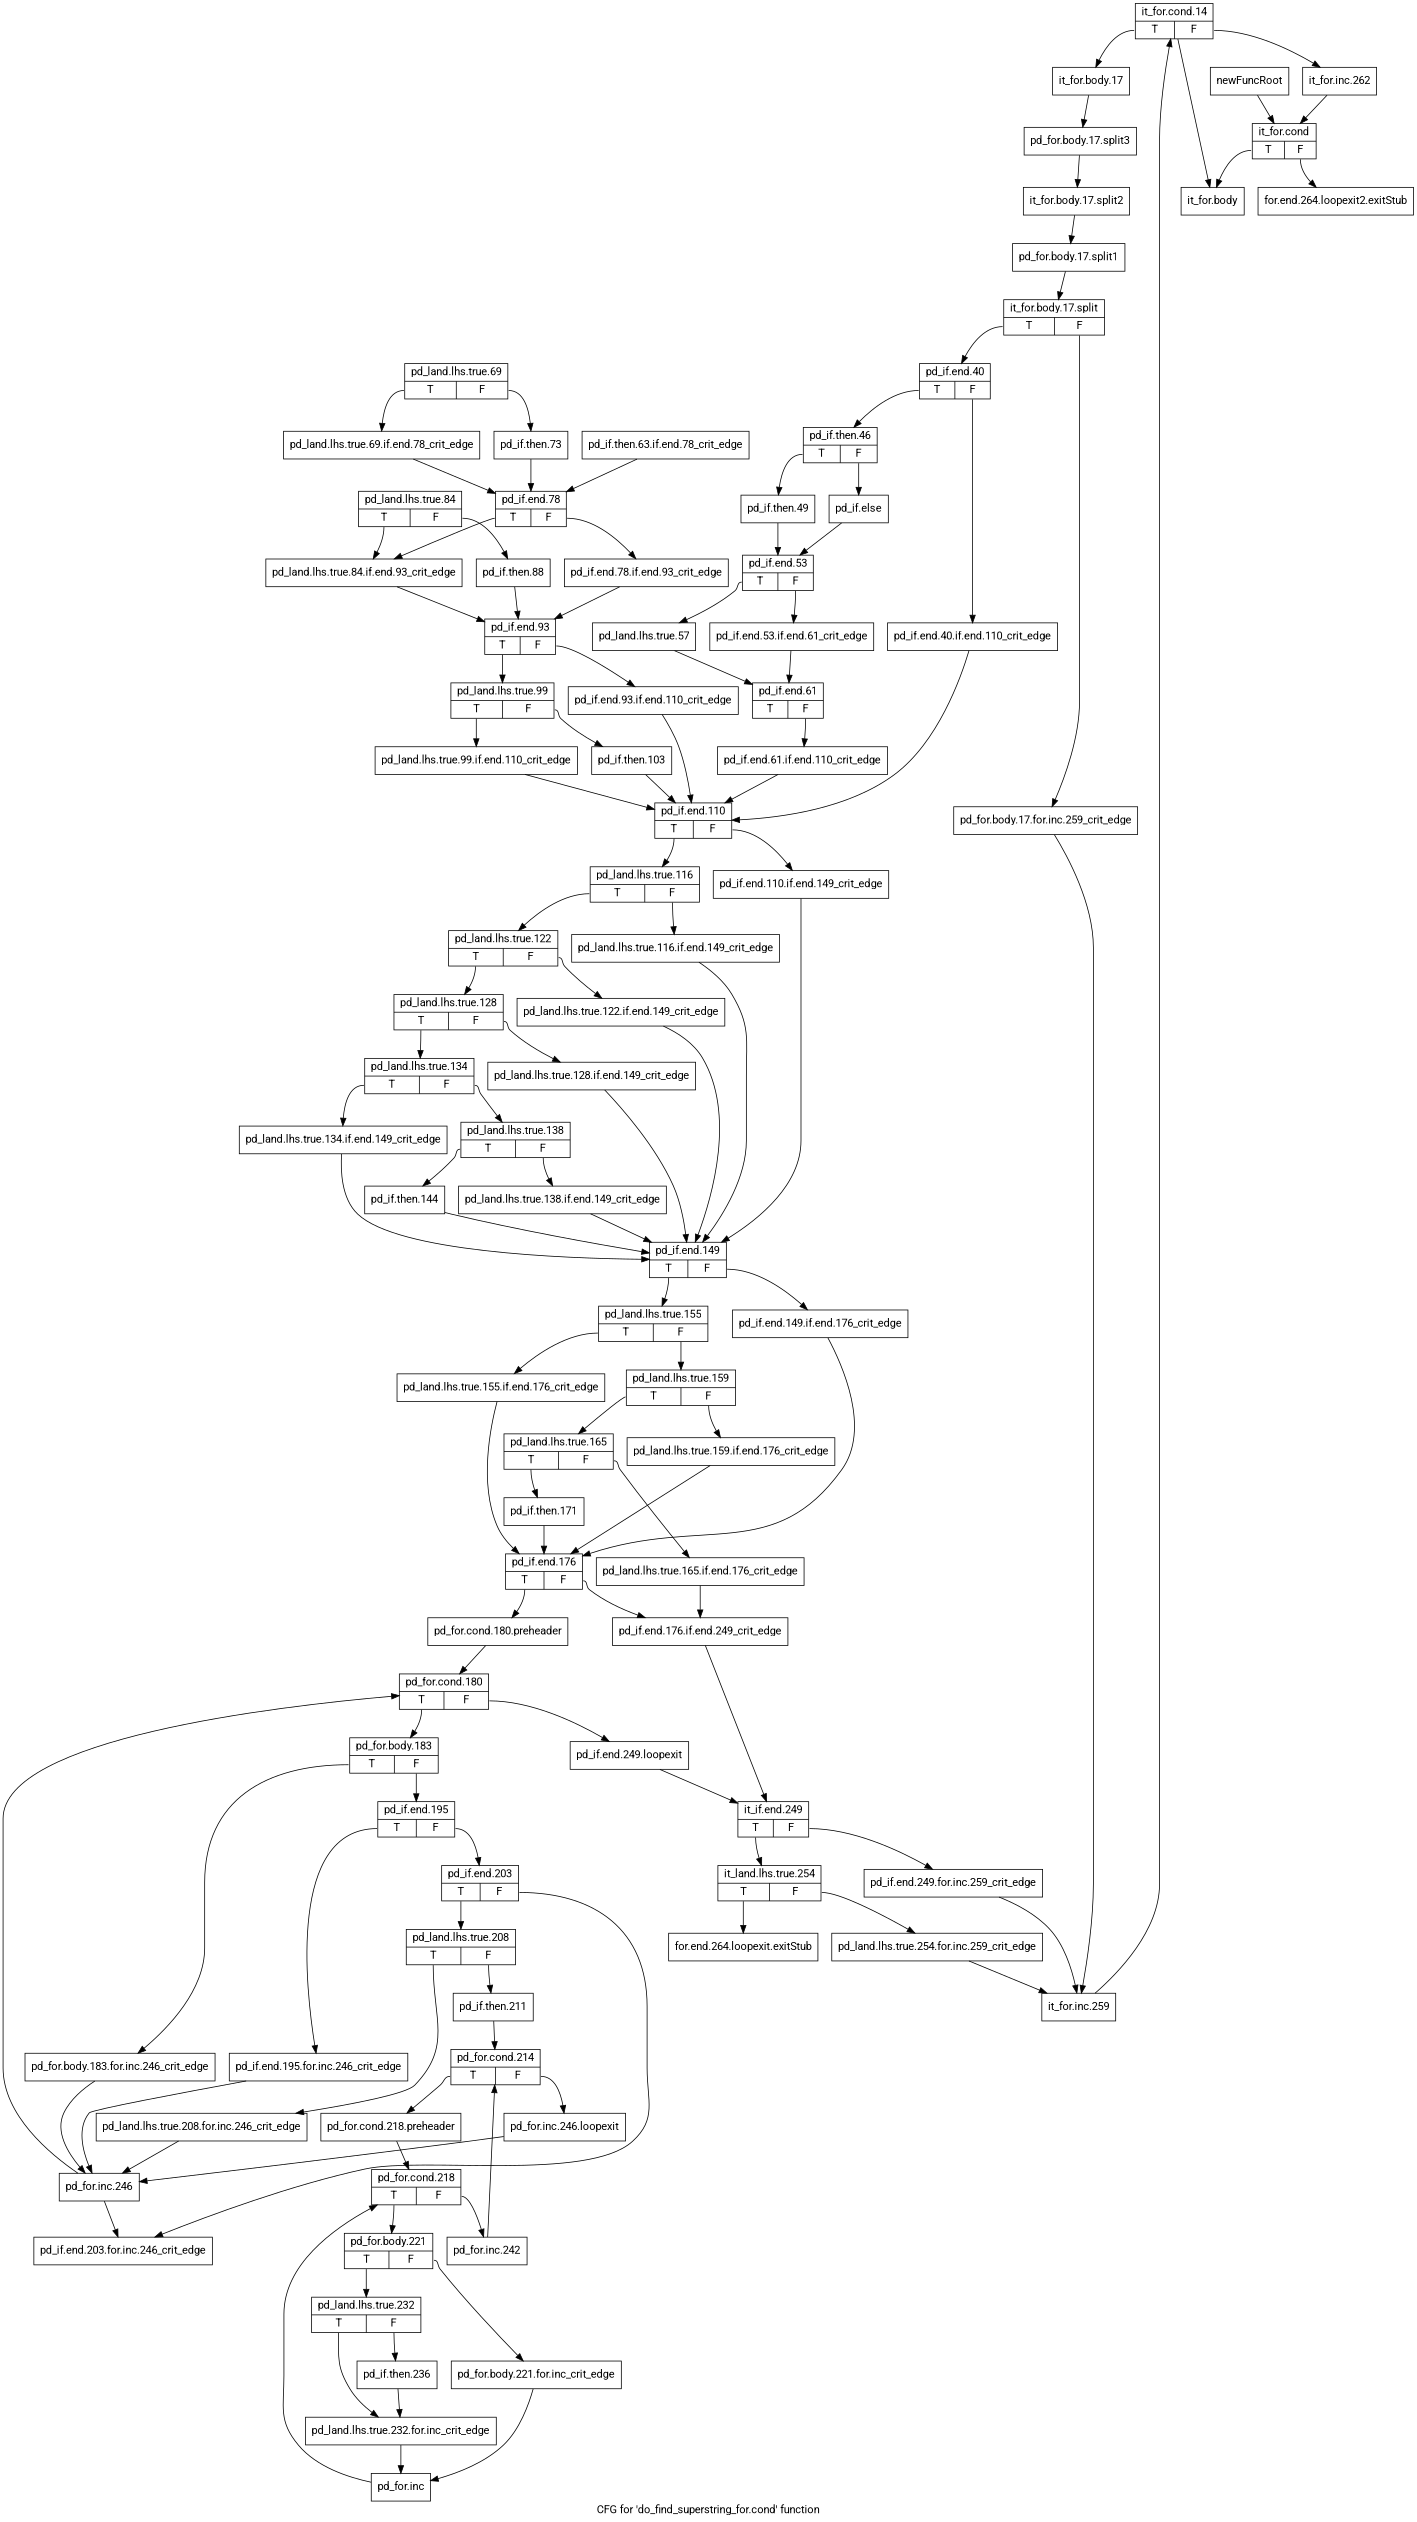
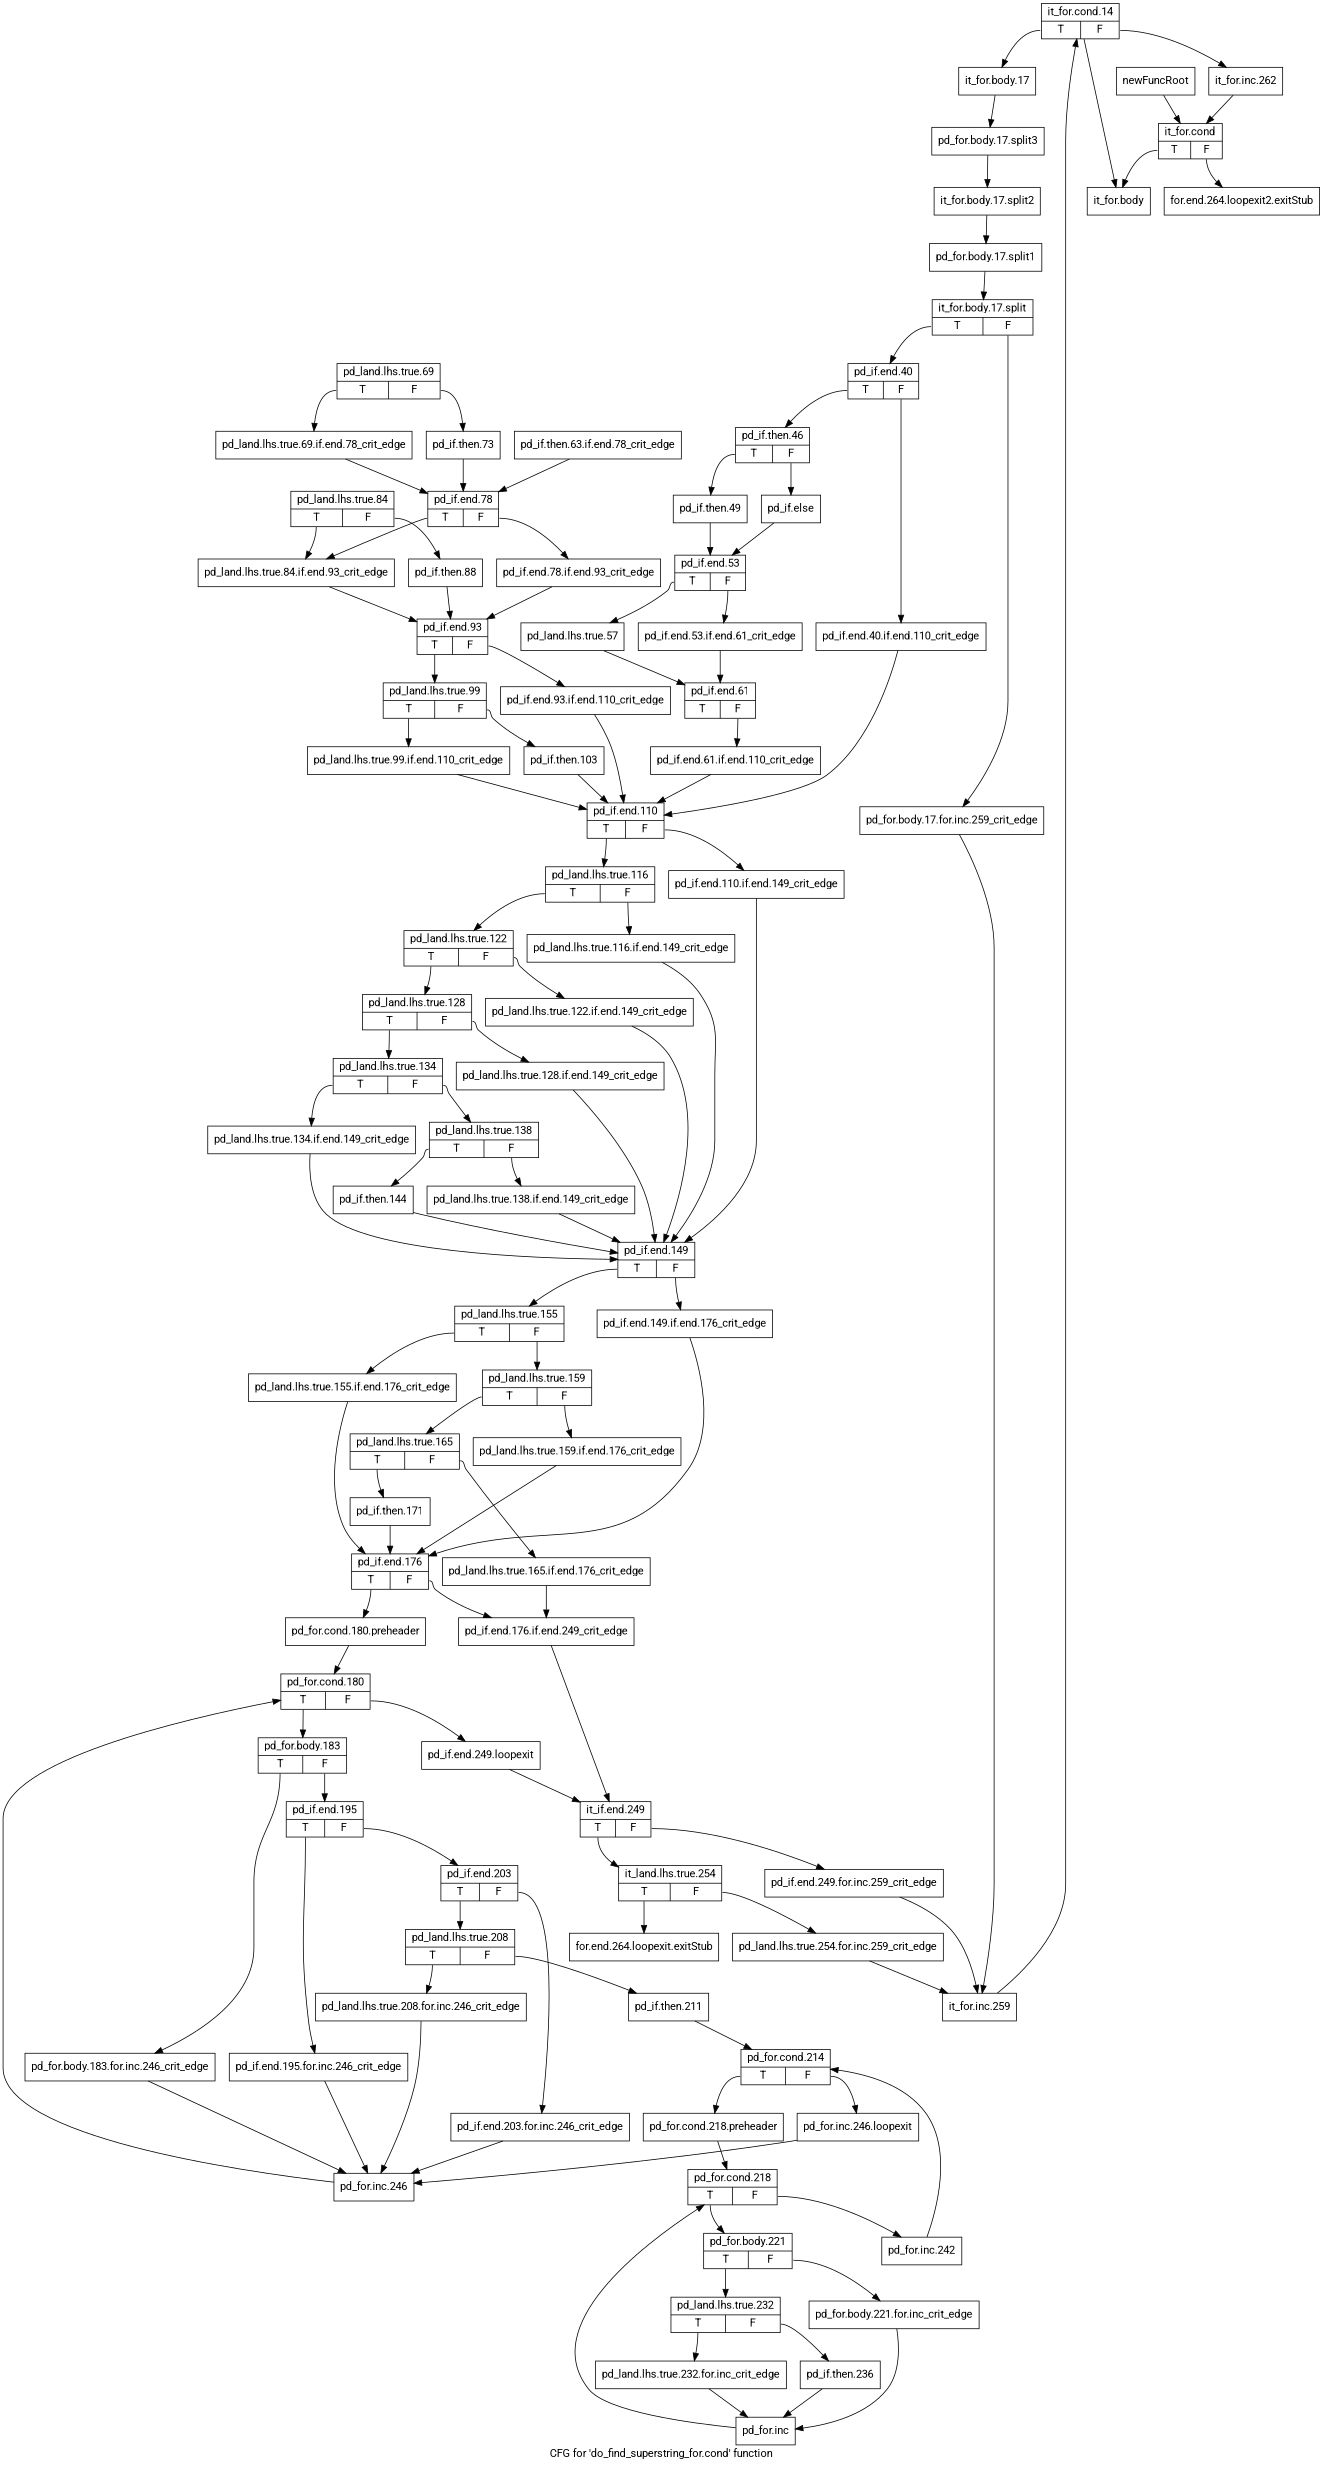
edge "pd_for.inc.246" -> "pd_if.end.203.for.inc.246_crit_edge": reversed
edge "pd_if.then.236" -> "pd_land.lhs.true.232.for.inc_crit_edge": now "pd_if.then.236" -> "pd_for.inc"
